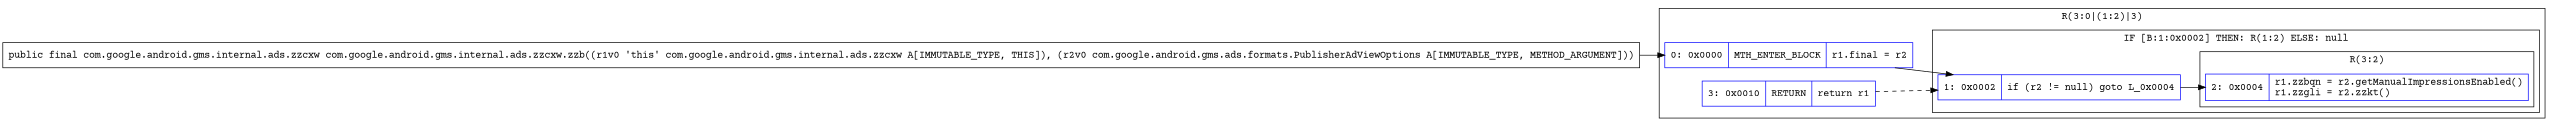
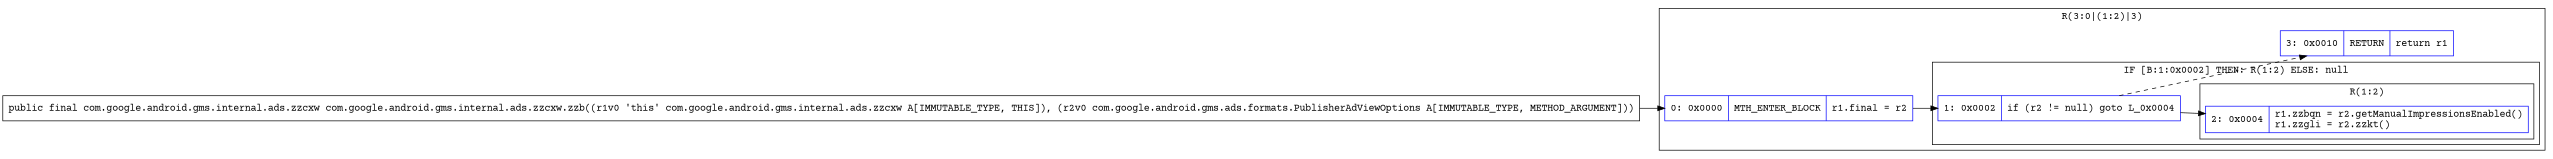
cluster "R(3:2)": label "R(3:2)" -> "R(1:2)"
edge "3: 0x0010" -> "1: 0x0002": reversed
